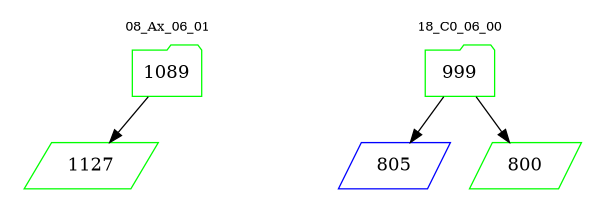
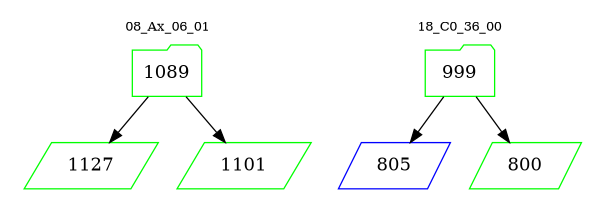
cluster "18_C0_06_00": label "18_C0_06_00" -> "18_C0_36_00"
node "1101": added
